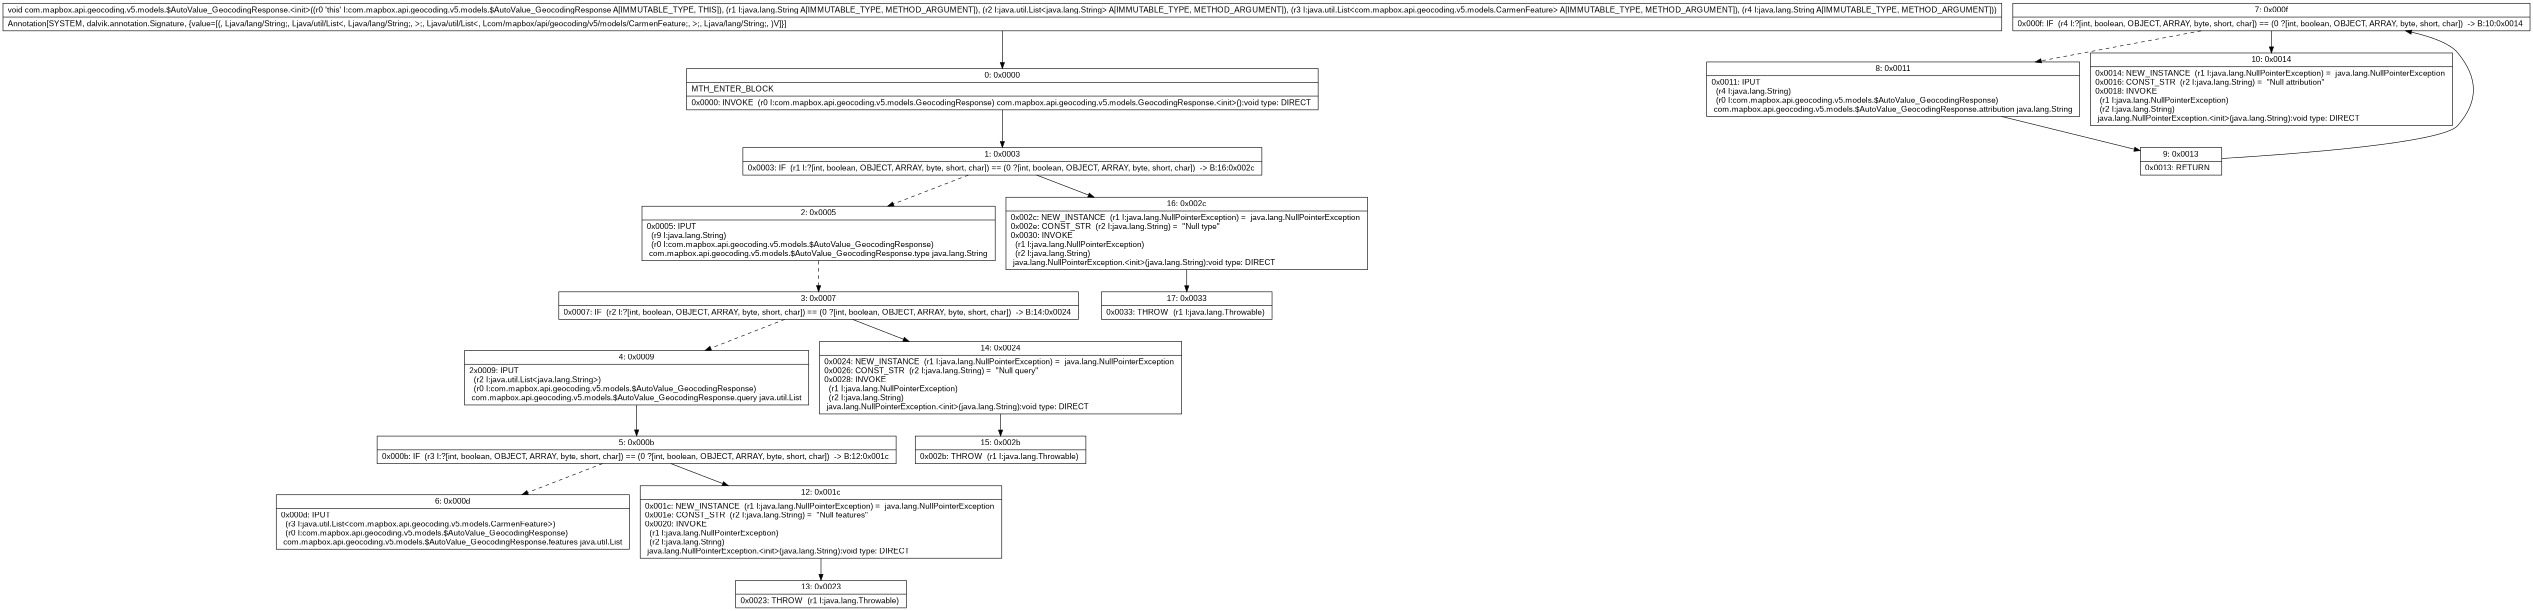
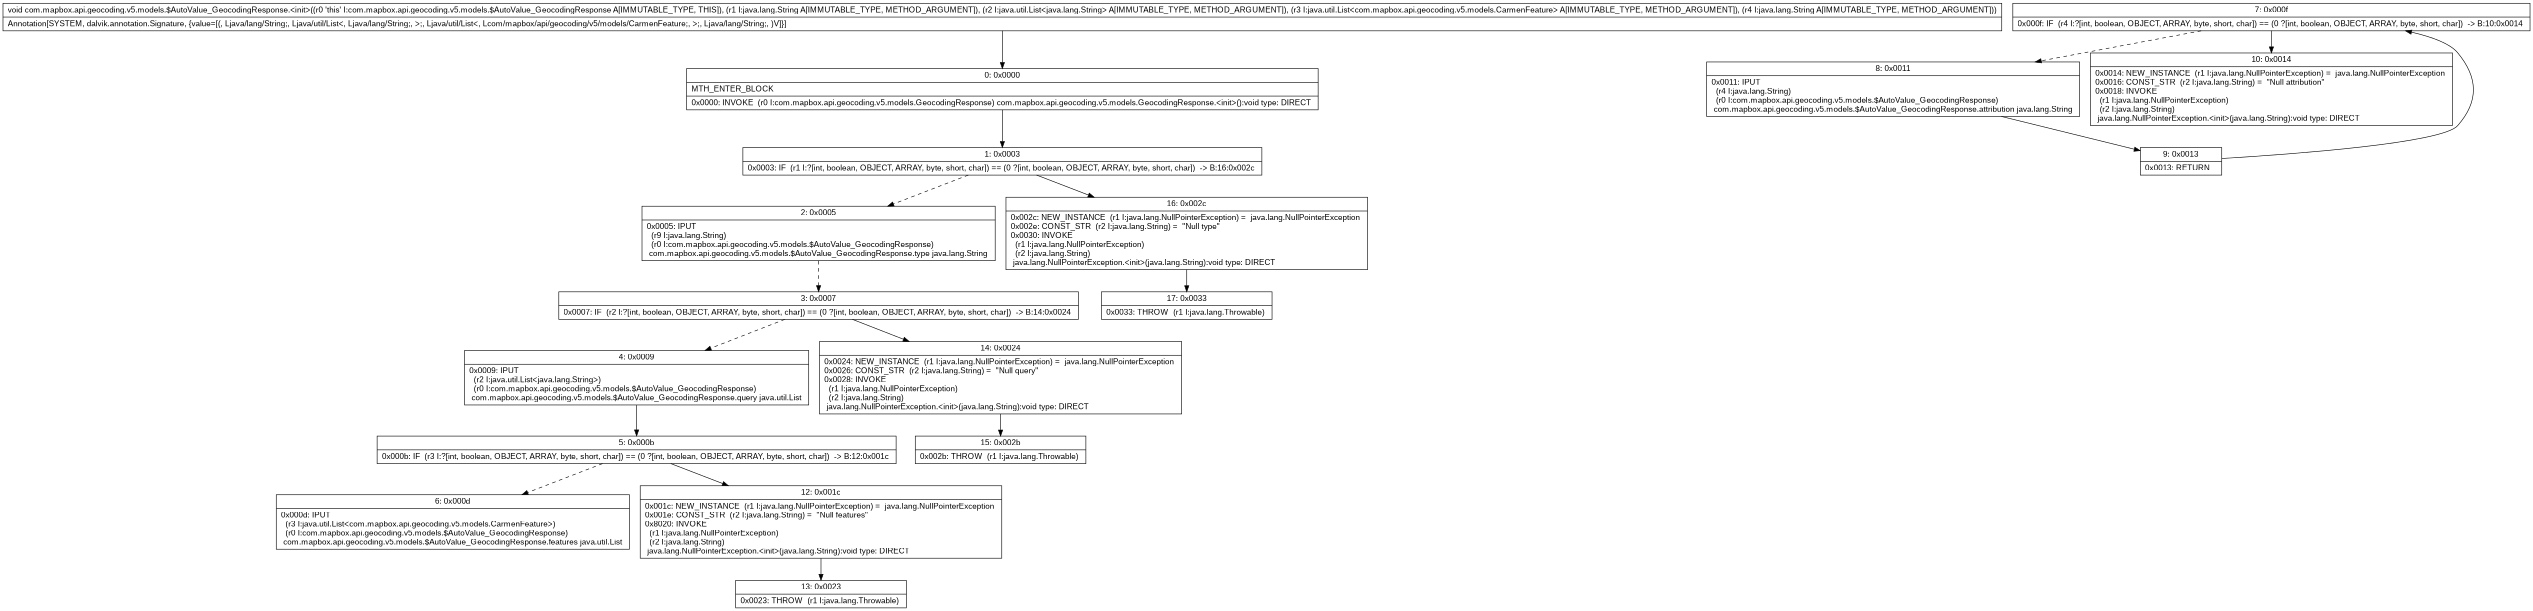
node "4: 0x0009": text "2x0009: IPUT" -> "0x0009: IPUT"
node "12: 0x001c": text "0x0020: INVOKE" -> "0x8020: INVOKE"
